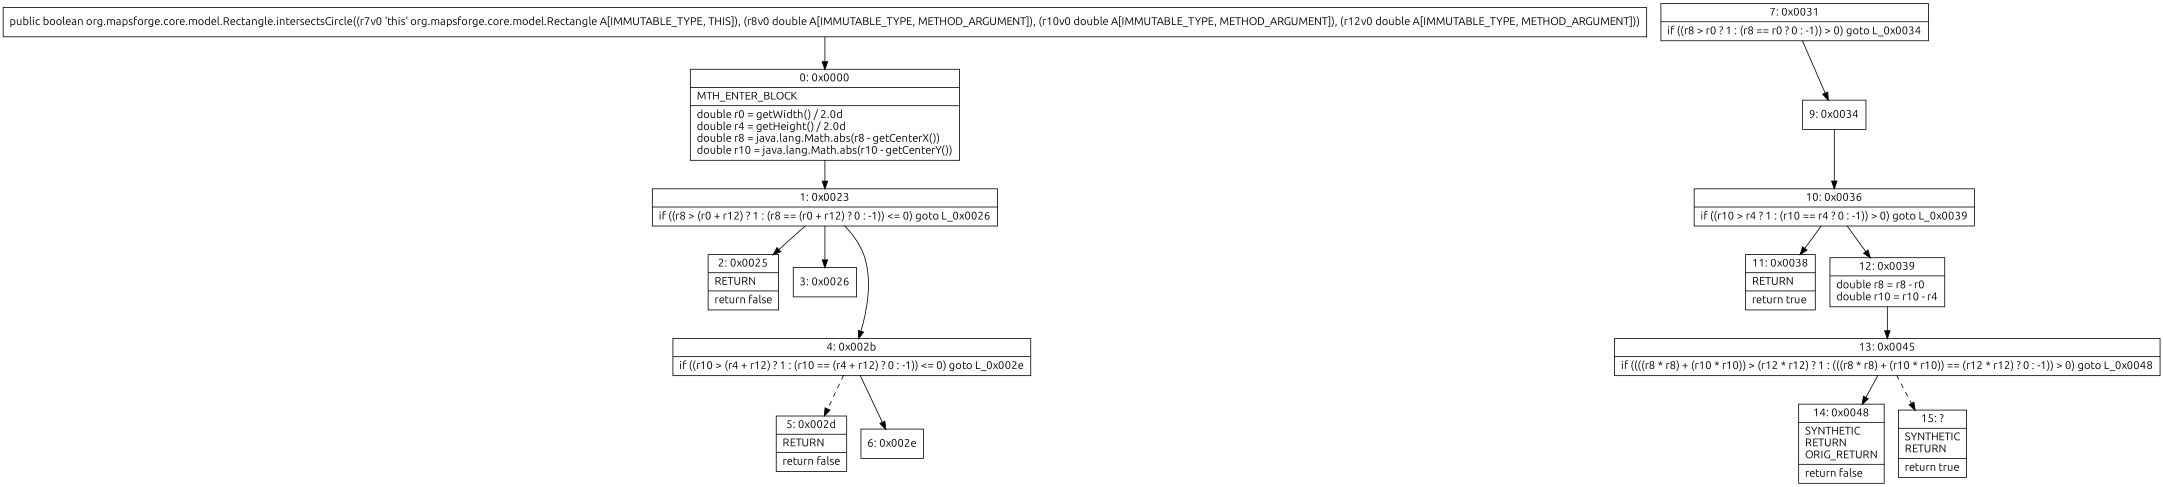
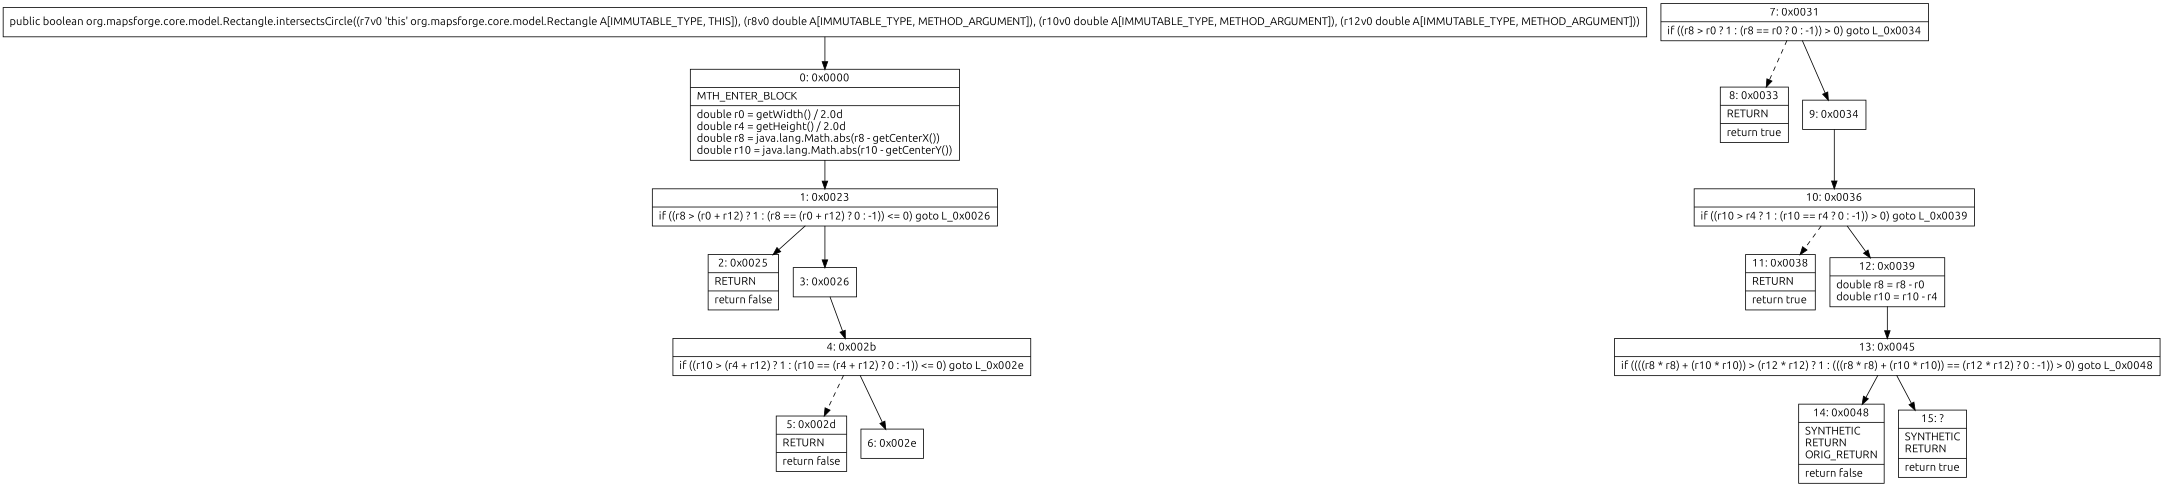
node "8: 0x0033": added
edge "10: 0x0036" -> "11: 0x0038": style solid -> dashed
edge "1: 0x0023" -> "4: 0x002b": now "3: 0x0026" -> "4: 0x002b"
edge "13: 0x0045" -> "15: ?": style dashed -> solid
